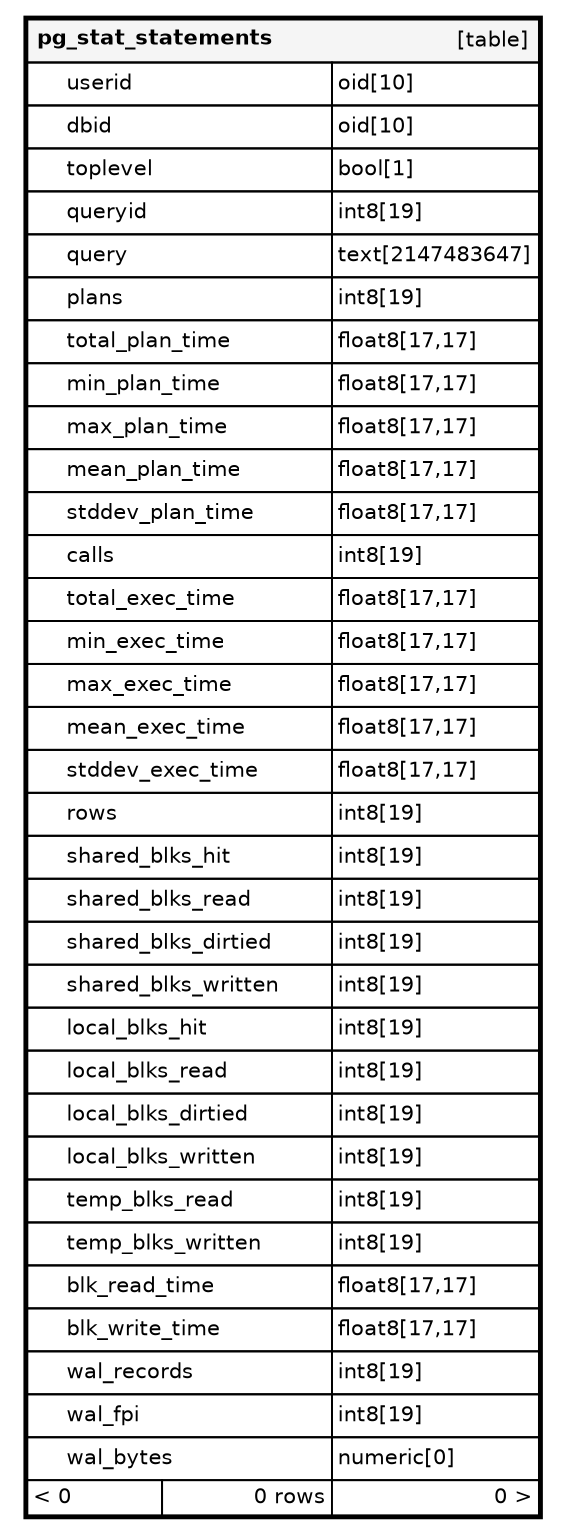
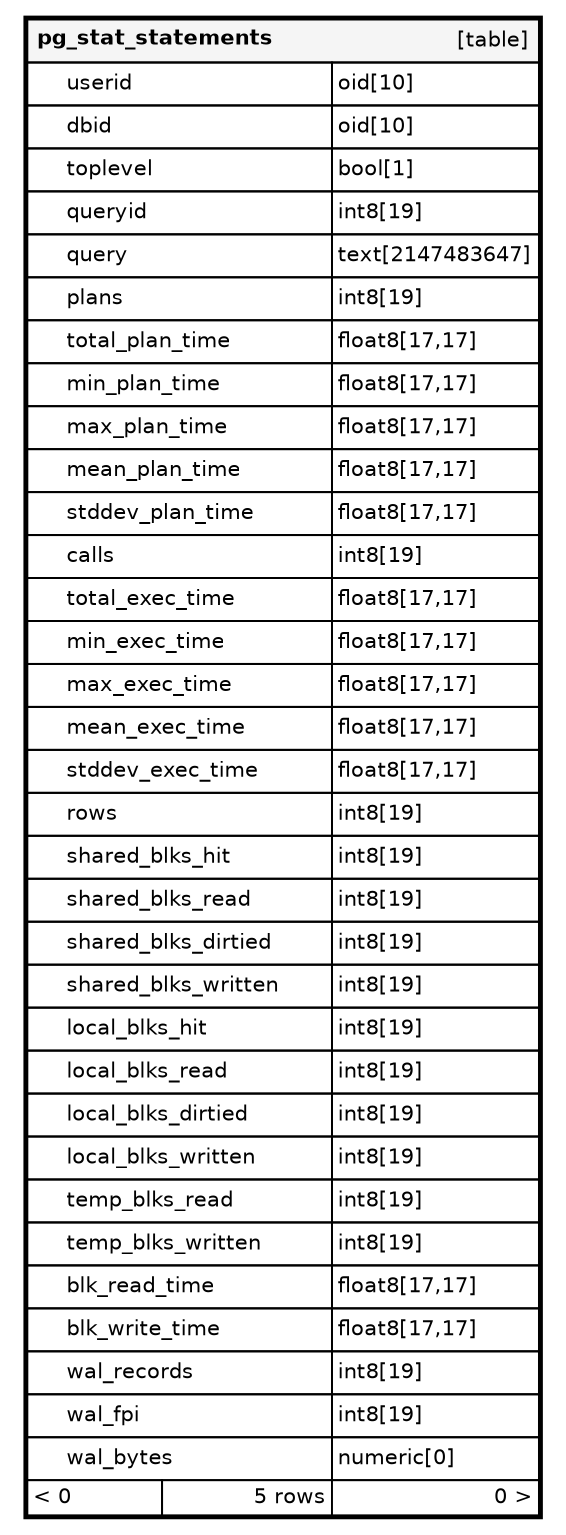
node "pg_stat_statements": text "0 rows" -> "5 rows"
